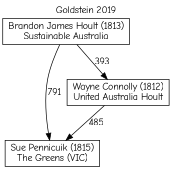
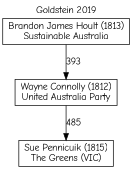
edge "Brandon James Hoult (1813) Sustainable Australia" -> "Sue Pennicuik (1815) The Greens (VIC)": removed, label "791"
node "Wayne Connolly (1812) United Australia Hoult": label "Wayne Connolly (1812) United Australia Hoult" -> "Wayne Connolly (1812) United Australia Party"
